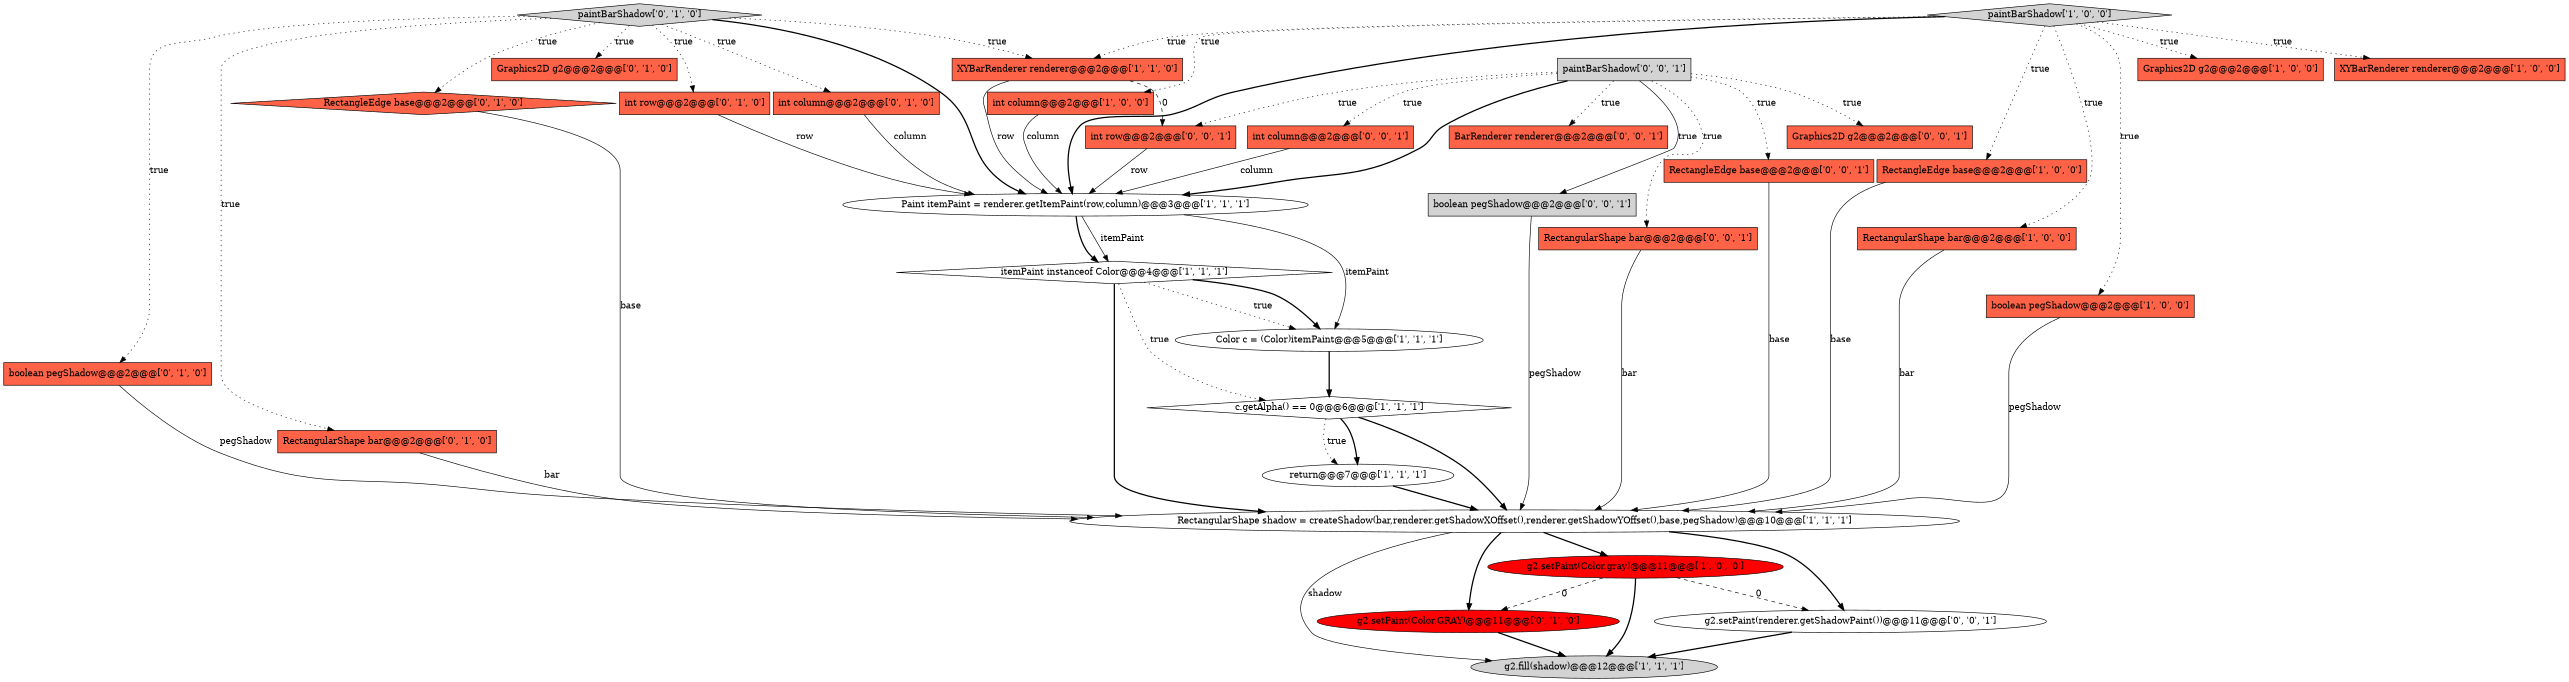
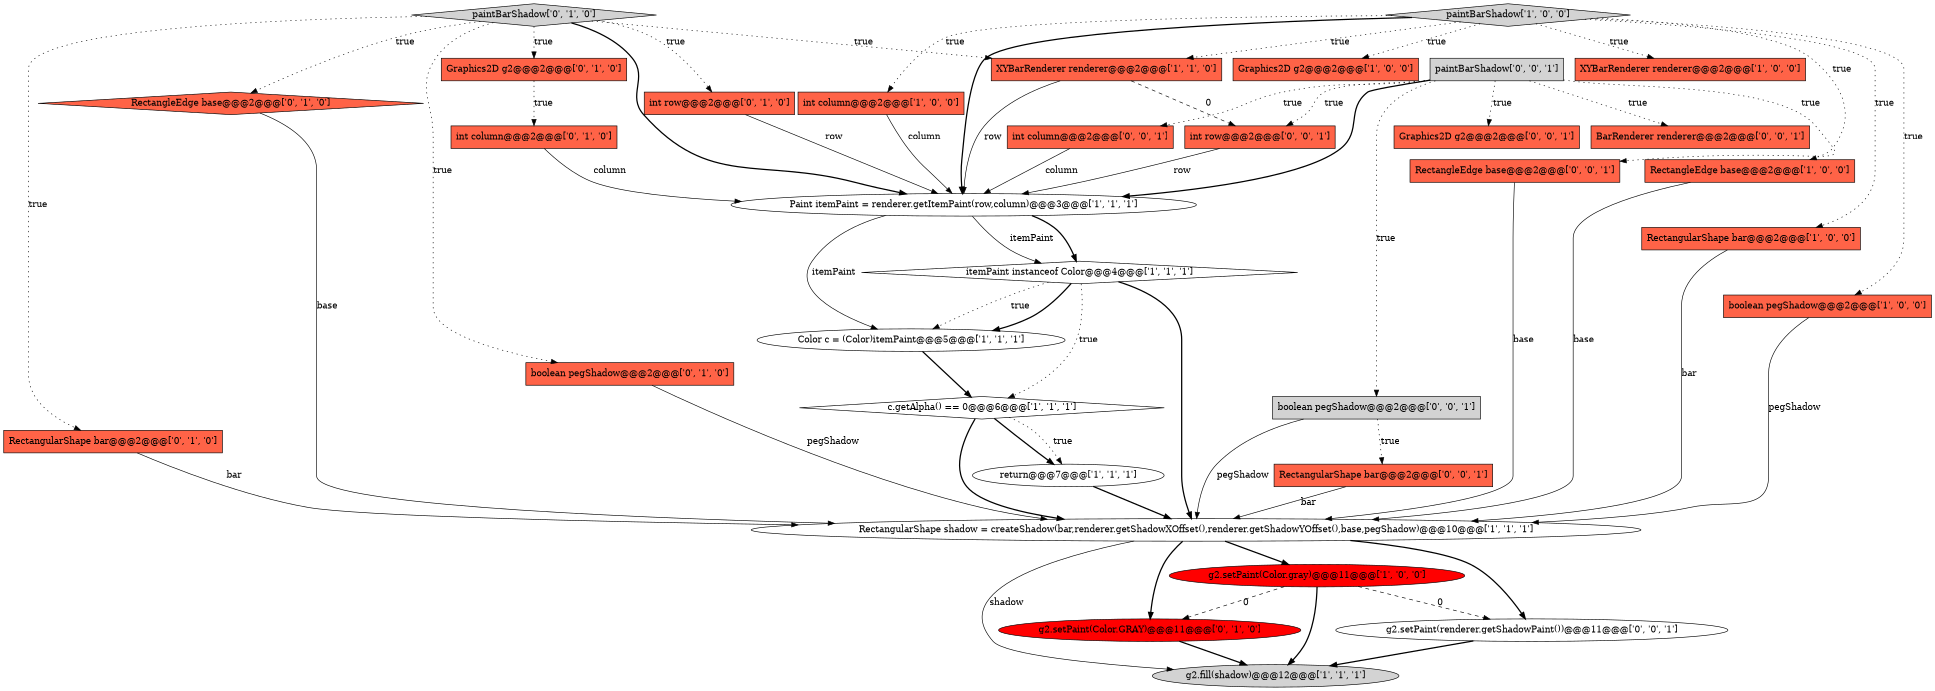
edge "paintBarShadow['0', '1', '0']" -> "int column@@@2@@@['0', '1', '0']": now "Graphics2D g2@@@2@@@['0', '1', '0']" -> "int column@@@2@@@['0', '1', '0']"
edge "paintBarShadow['0', '0', '1']" -> "RectangularShape bar@@@2@@@['0', '0', '1']": now "boolean pegShadow@@@2@@@['0', '0', '1']" -> "RectangularShape bar@@@2@@@['0', '0', '1']"
edge "paintBarShadow['0', '0', '1']" -> "boolean pegShadow@@@2@@@['0', '0', '1']": style solid -> dotted
